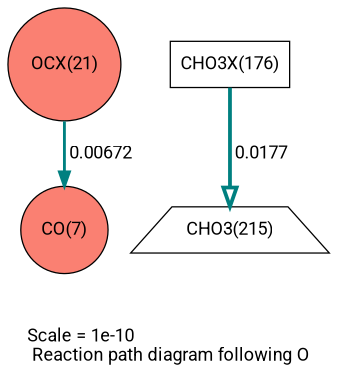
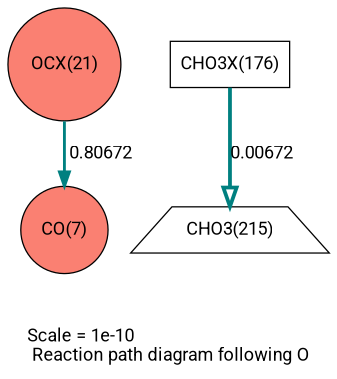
edge "OCX(21)" -> "CO(7)": label " 0.00672" -> " 0.80672"
edge "CHO3X(176)" -> "CHO3(215)": label " 0.0177" -> " 0.00672"
